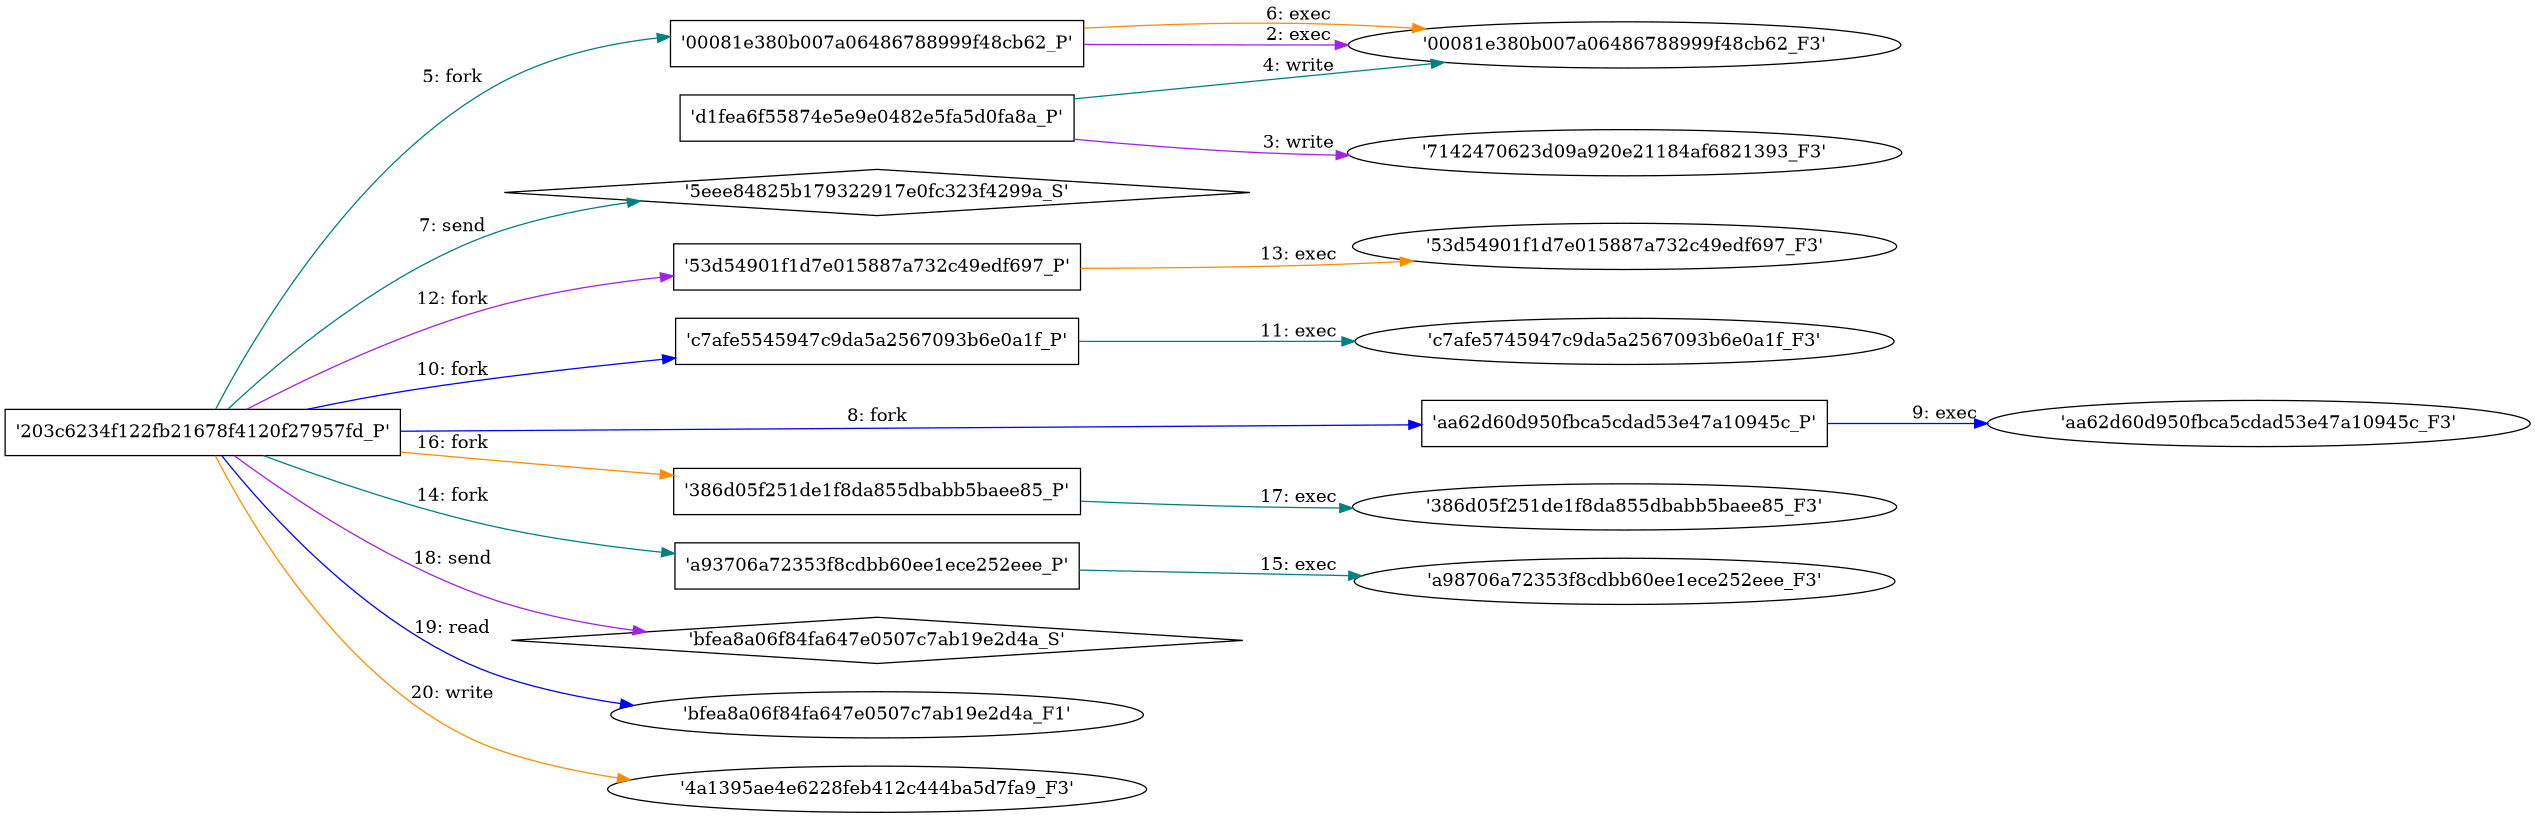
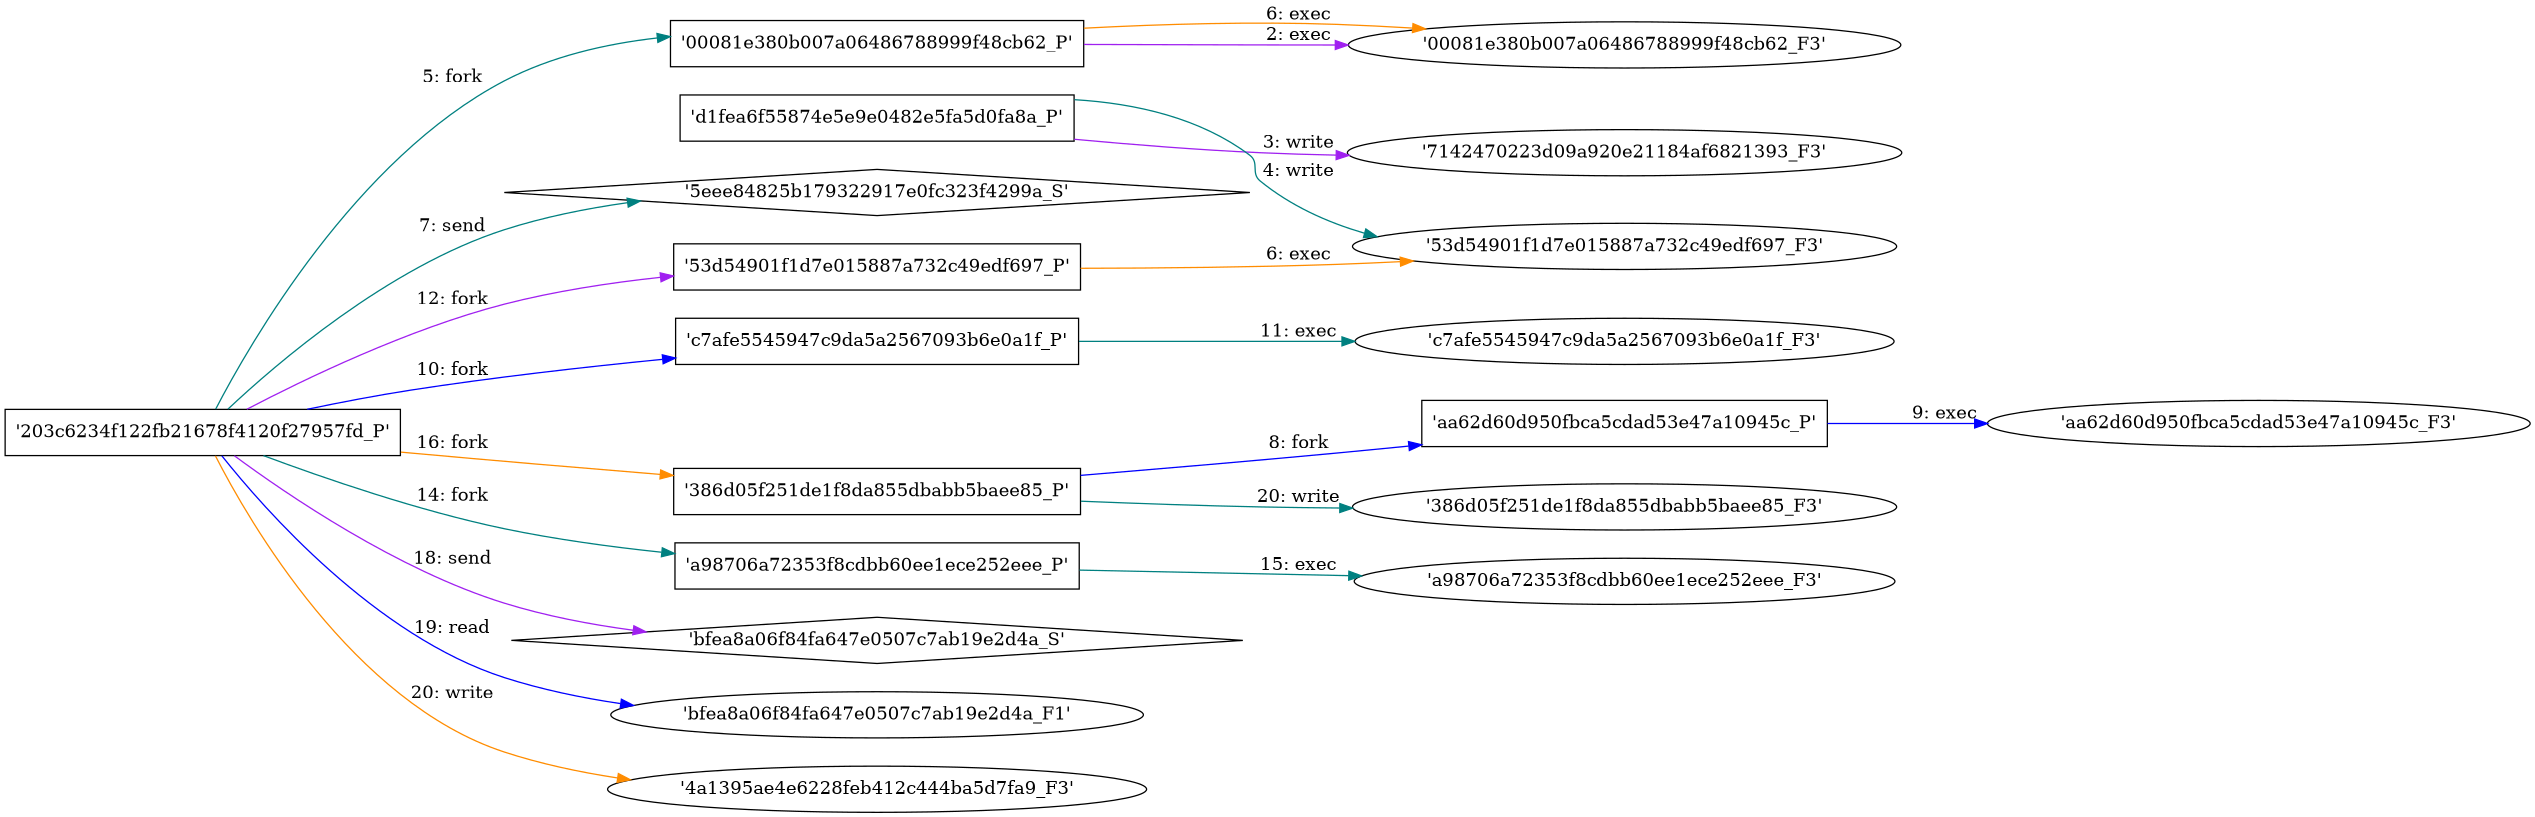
edge "'d1fea6f55874e5e9e0482e5fa5d0fa8a_P'" -> "'00081e380b007a06486788999f48cb62_F3'": now "'d1fea6f55874e5e9e0482e5fa5d0fa8a_P'" -> "'53d54901f1d7e015887a732c49edf697_F3'"
node "'7142470623d09a920e21184af6821393_F3'": label "'7142470623d09a920e21184af6821393_F3'" -> "'7142470223d09a920e21184af6821393_F3'"
edge "'53d54901f1d7e015887a732c49edf697_P'" -> "'53d54901f1d7e015887a732c49edf697_F3'": label "13: exec" -> "6: exec"
node "'c7afe5745947c9da5a2567093b6e0a1f_F3'": label "'c7afe5745947c9da5a2567093b6e0a1f_F3'" -> "'c7afe5545947c9da5a2567093b6e0a1f_F3'"
edge "'203c6234f122fb21678f4120f27957fd_P'" -> "'aa62d60d950fbca5cdad53e47a10945c_P'": now "'386d05f251de1f8da855dbabb5baee85_P'" -> "'aa62d60d950fbca5cdad53e47a10945c_P'"
edge "'386d05f251de1f8da855dbabb5baee85_P'" -> "'386d05f251de1f8da855dbabb5baee85_F3'": label "17: exec" -> "20: write"
node "'a93706a72353f8cdbb60ee1ece252eee_P'": label "'a93706a72353f8cdbb60ee1ece252eee_P'" -> "'a98706a72353f8cdbb60ee1ece252eee_P'"
